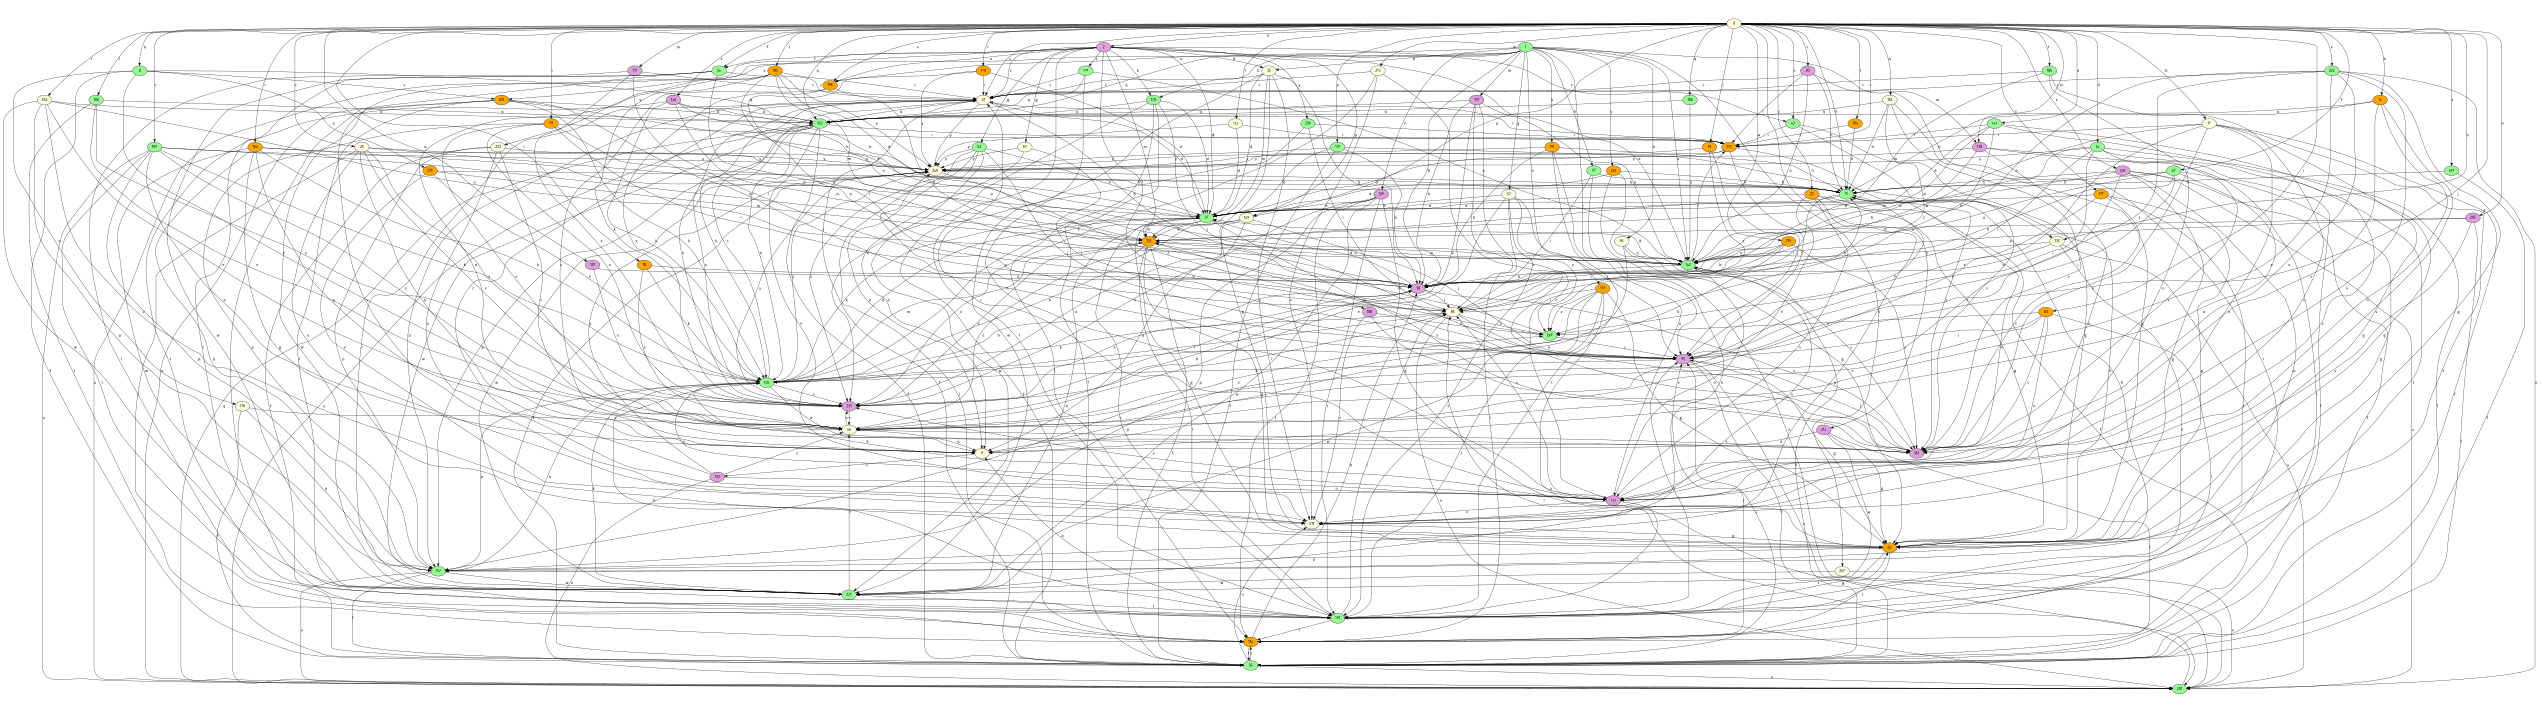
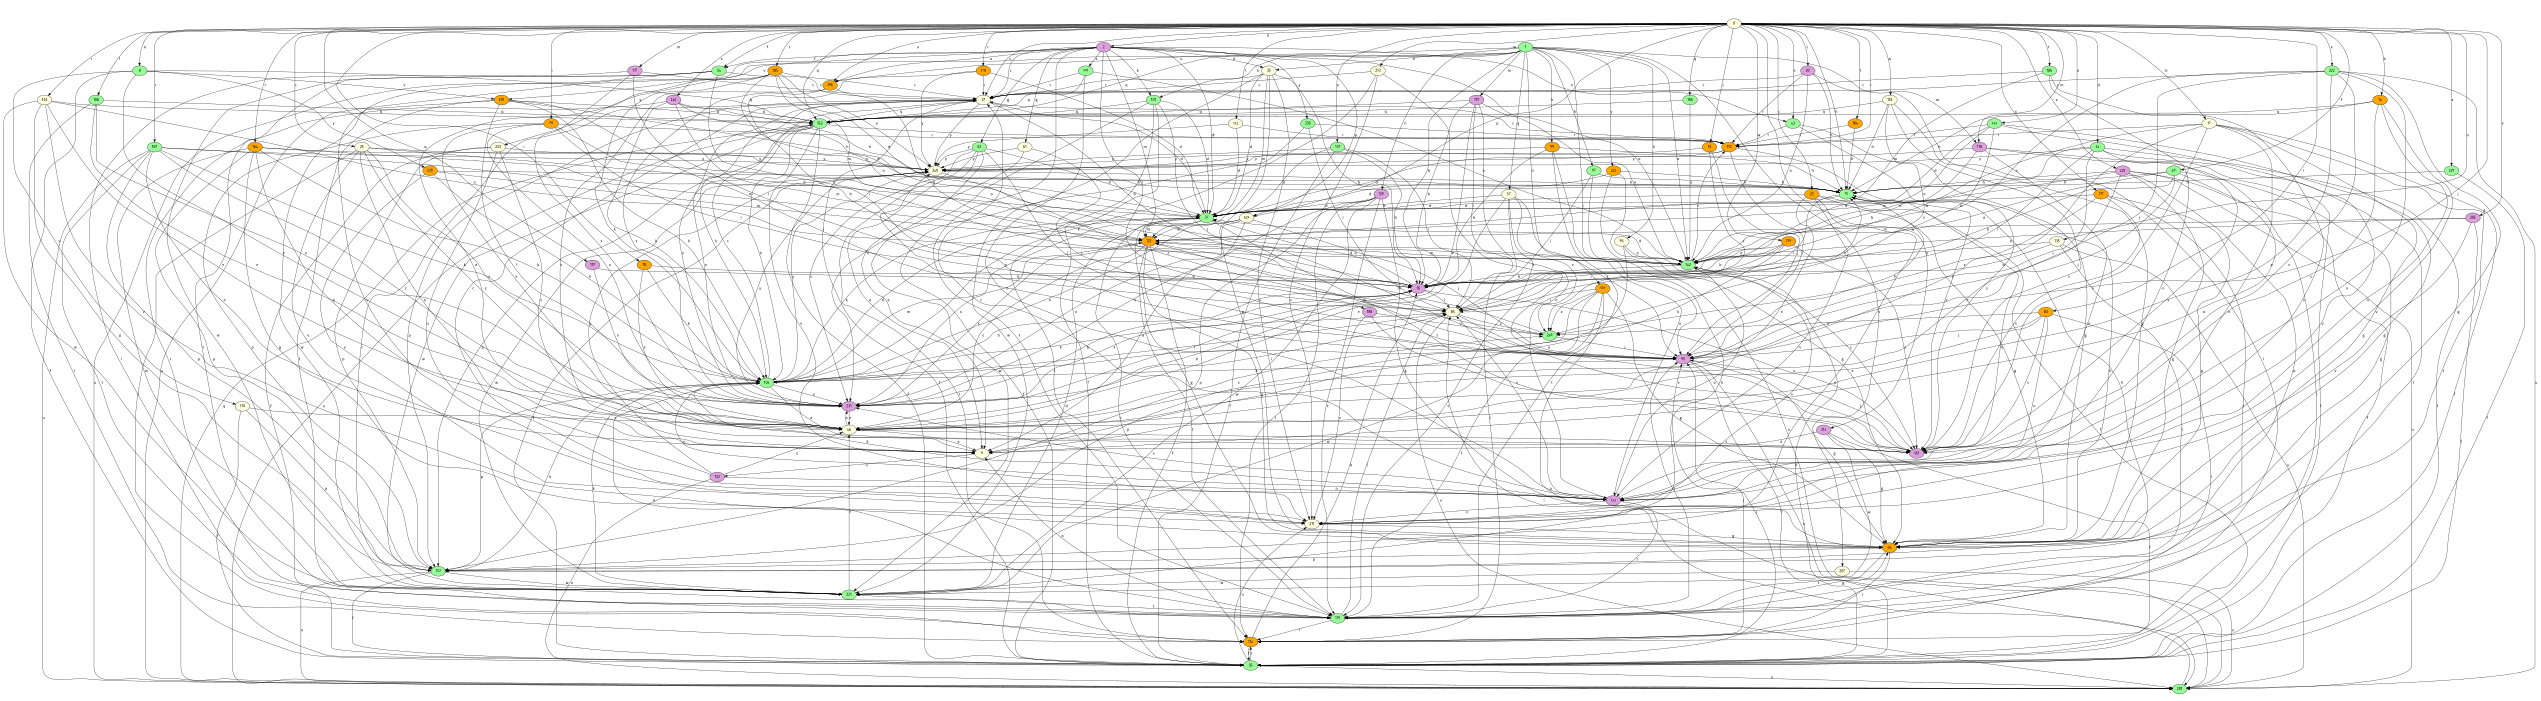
edge "137" -> "135": now "137" -> "85"
edge "231" -> "18": added, label "b"
edge "209" -> "114": now "209" -> "46"
